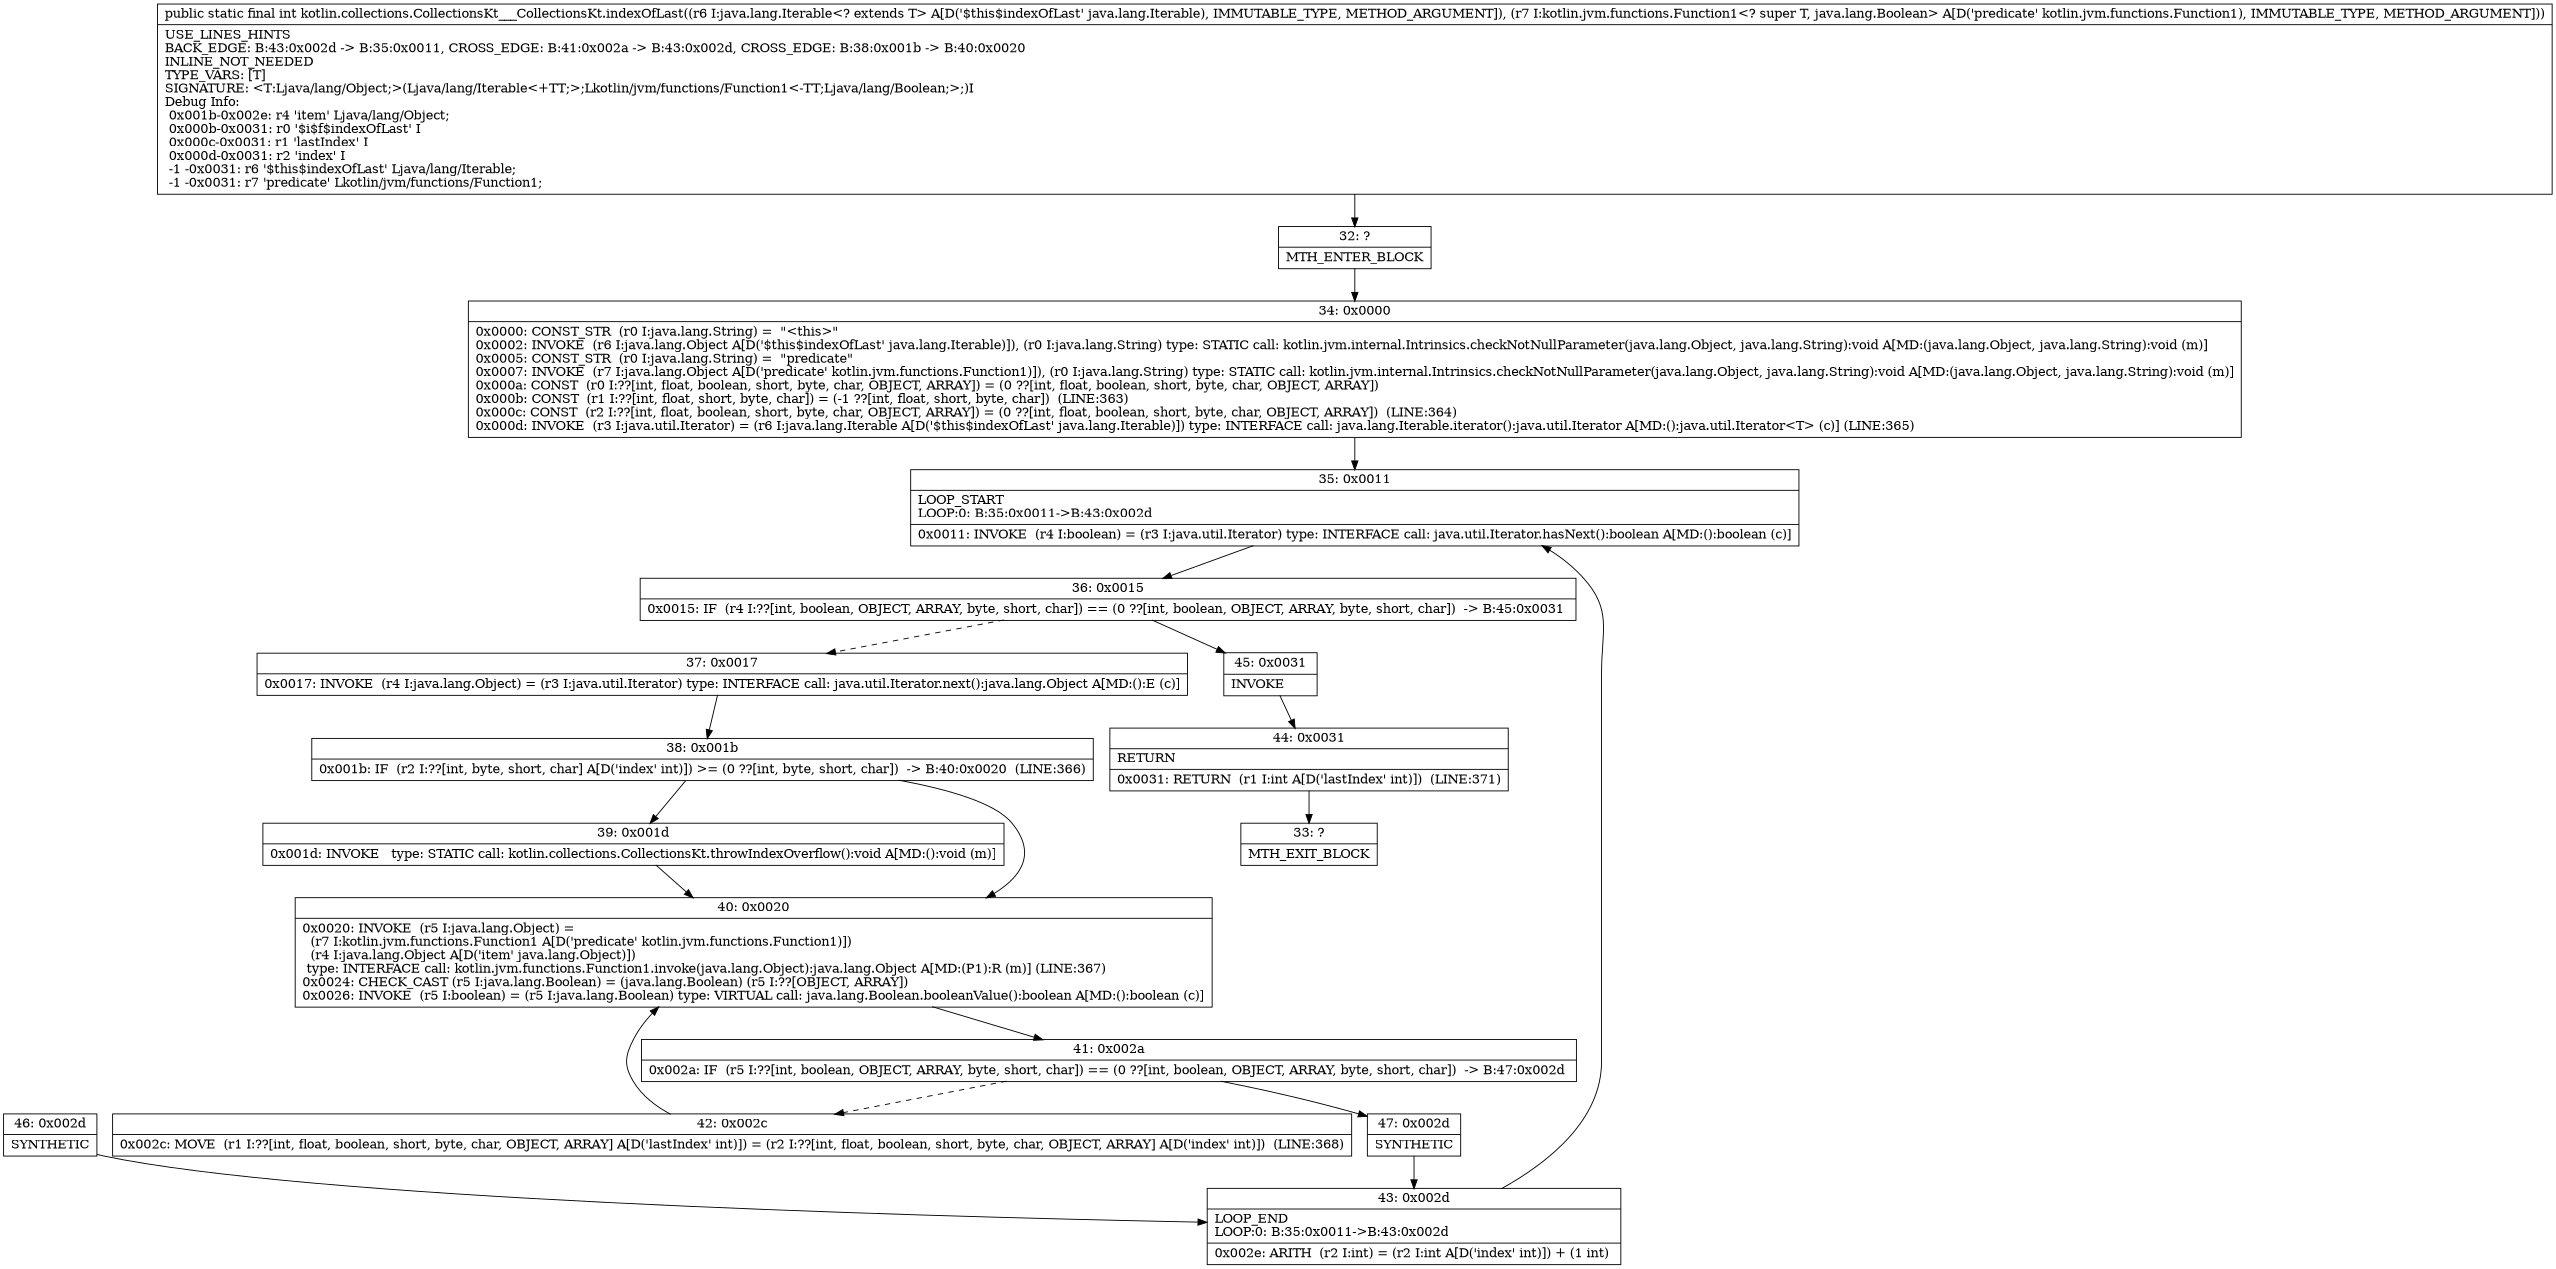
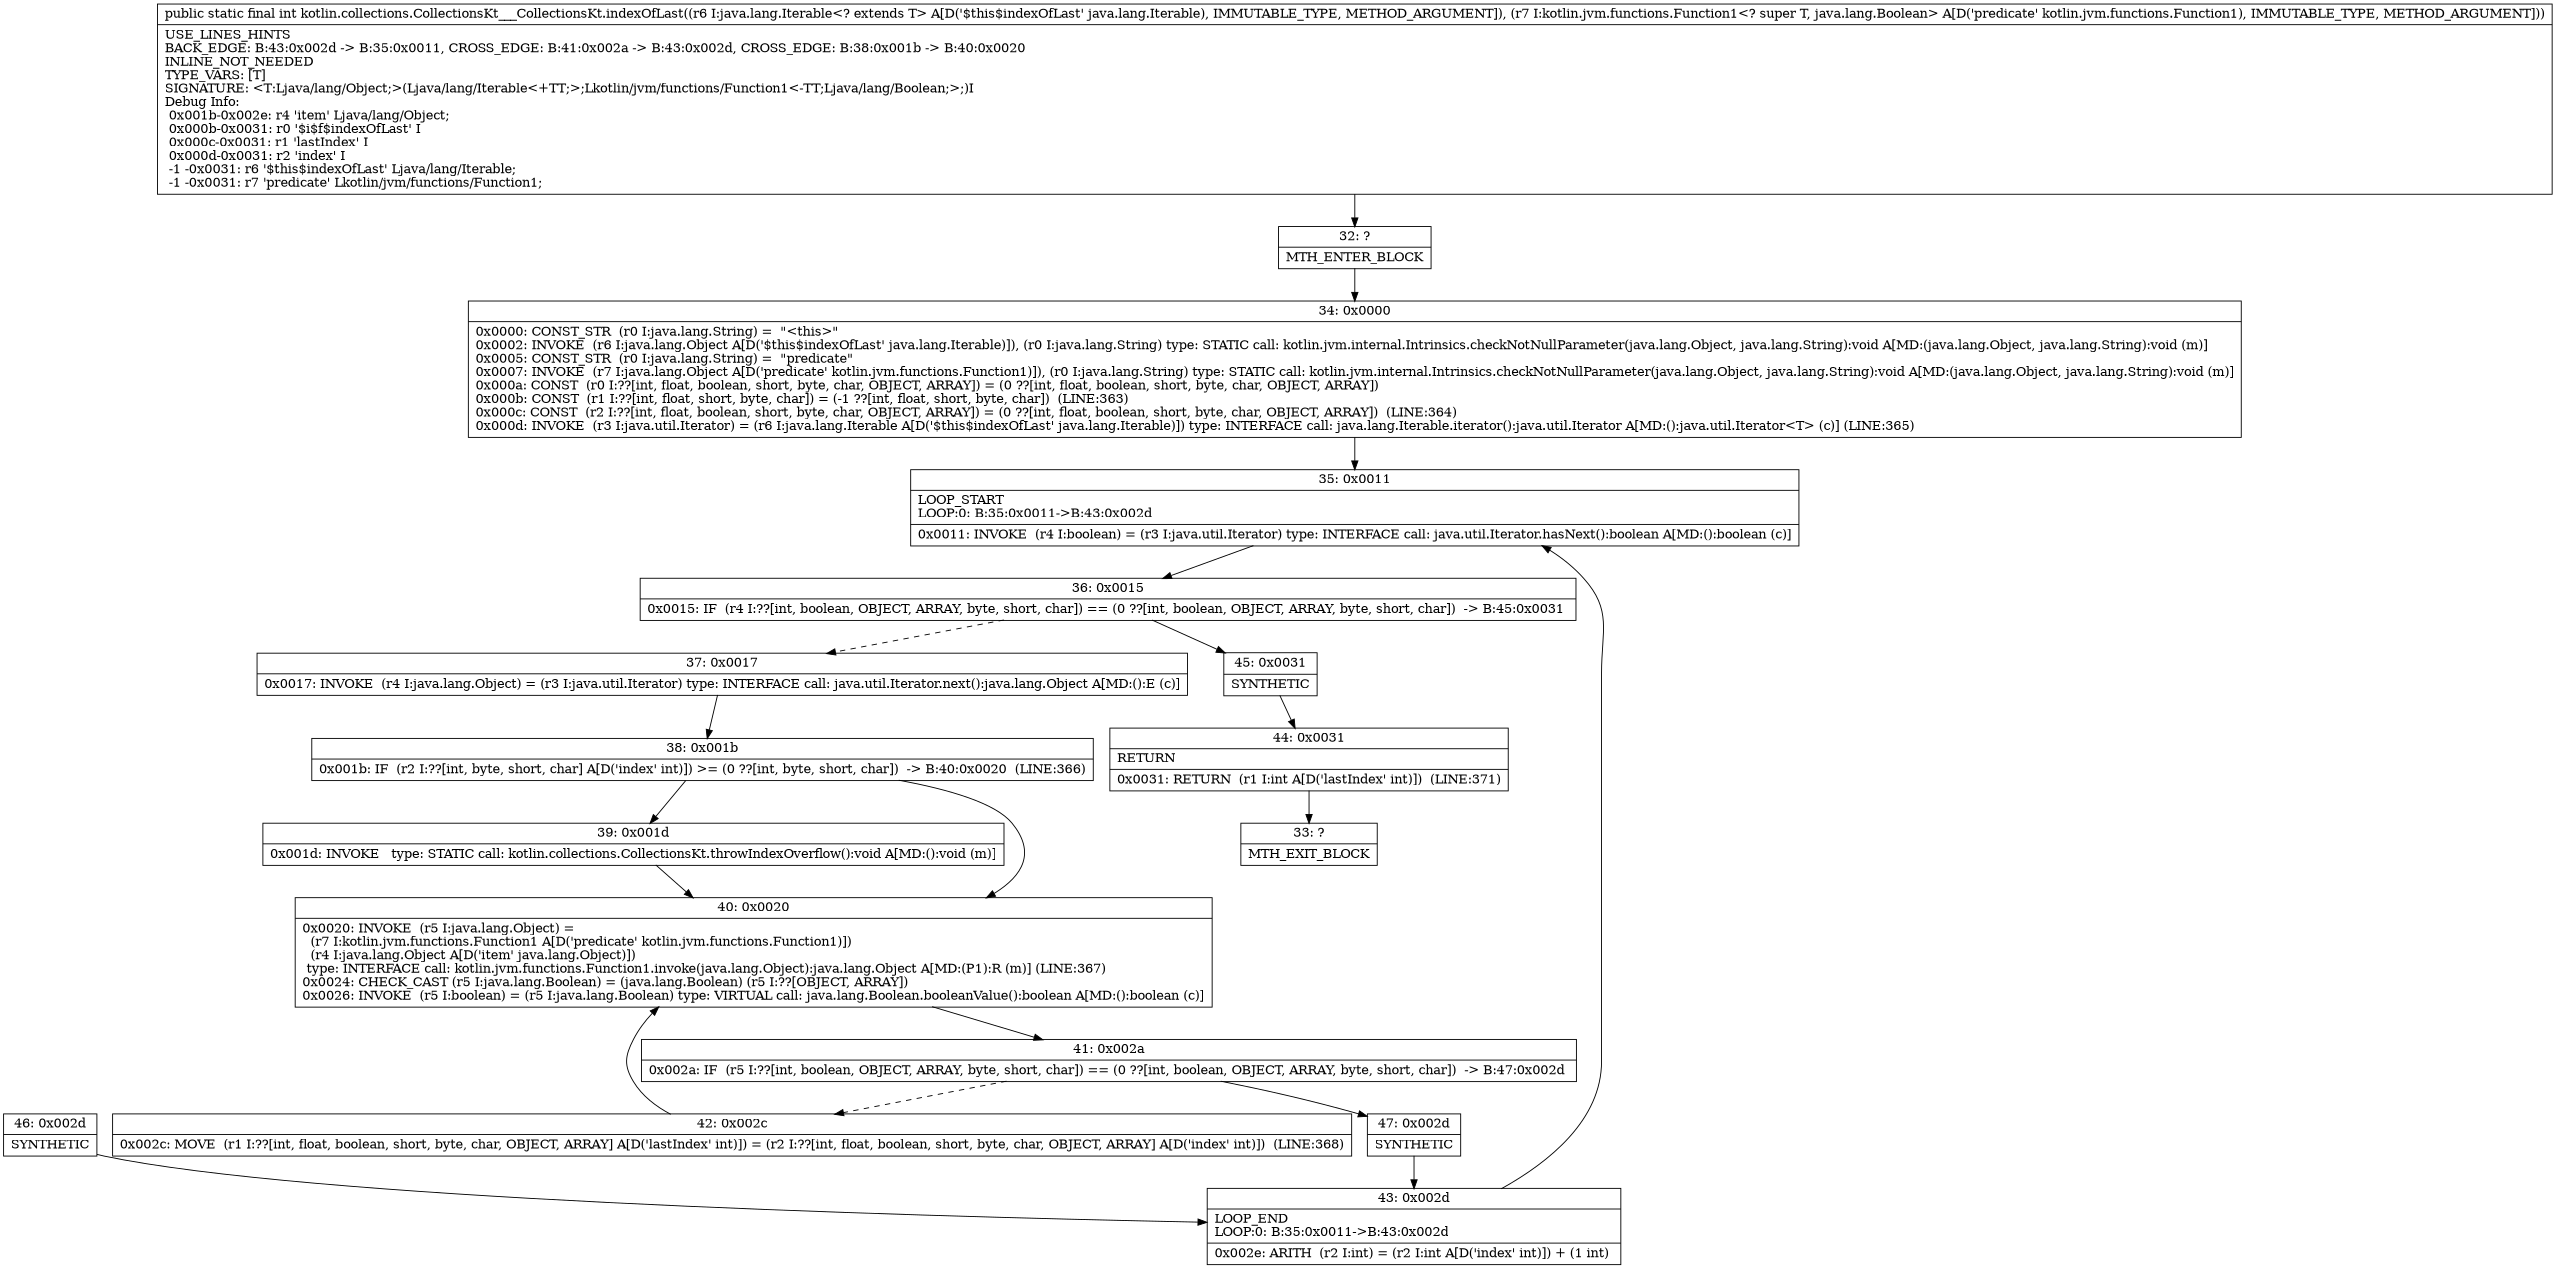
node "45: 0x0031": text "INVOKE" -> "SYNTHETIC"
